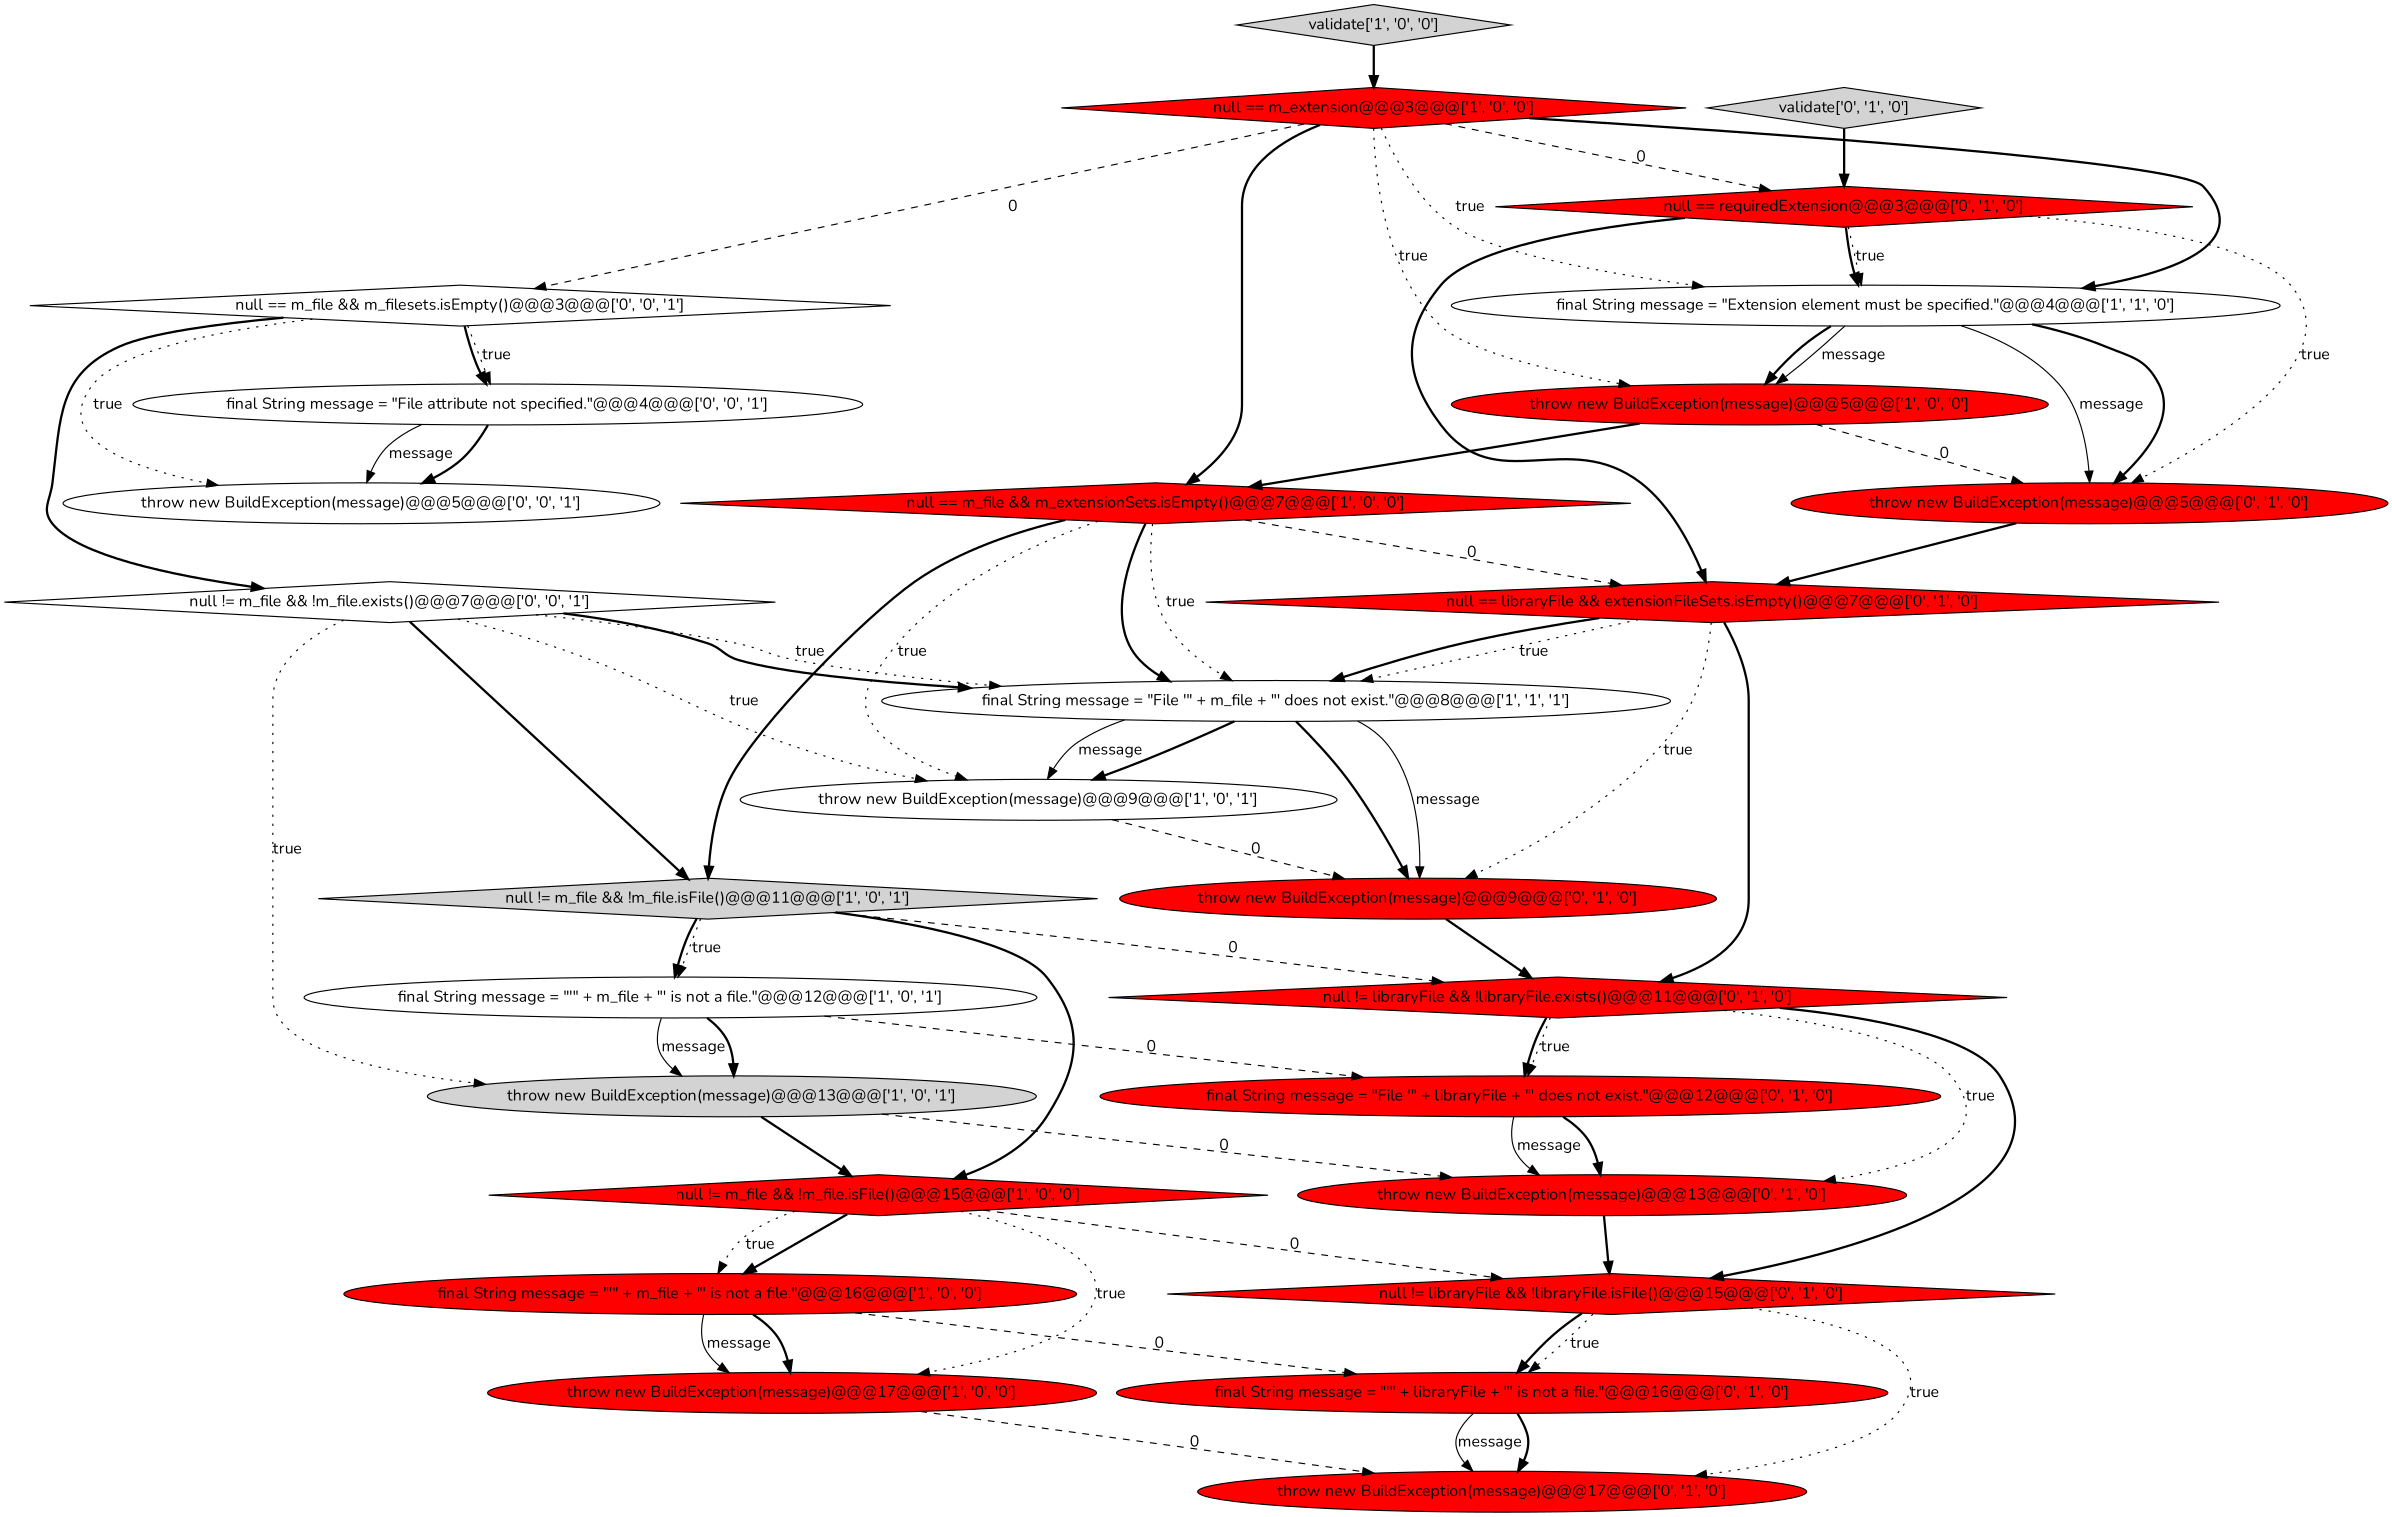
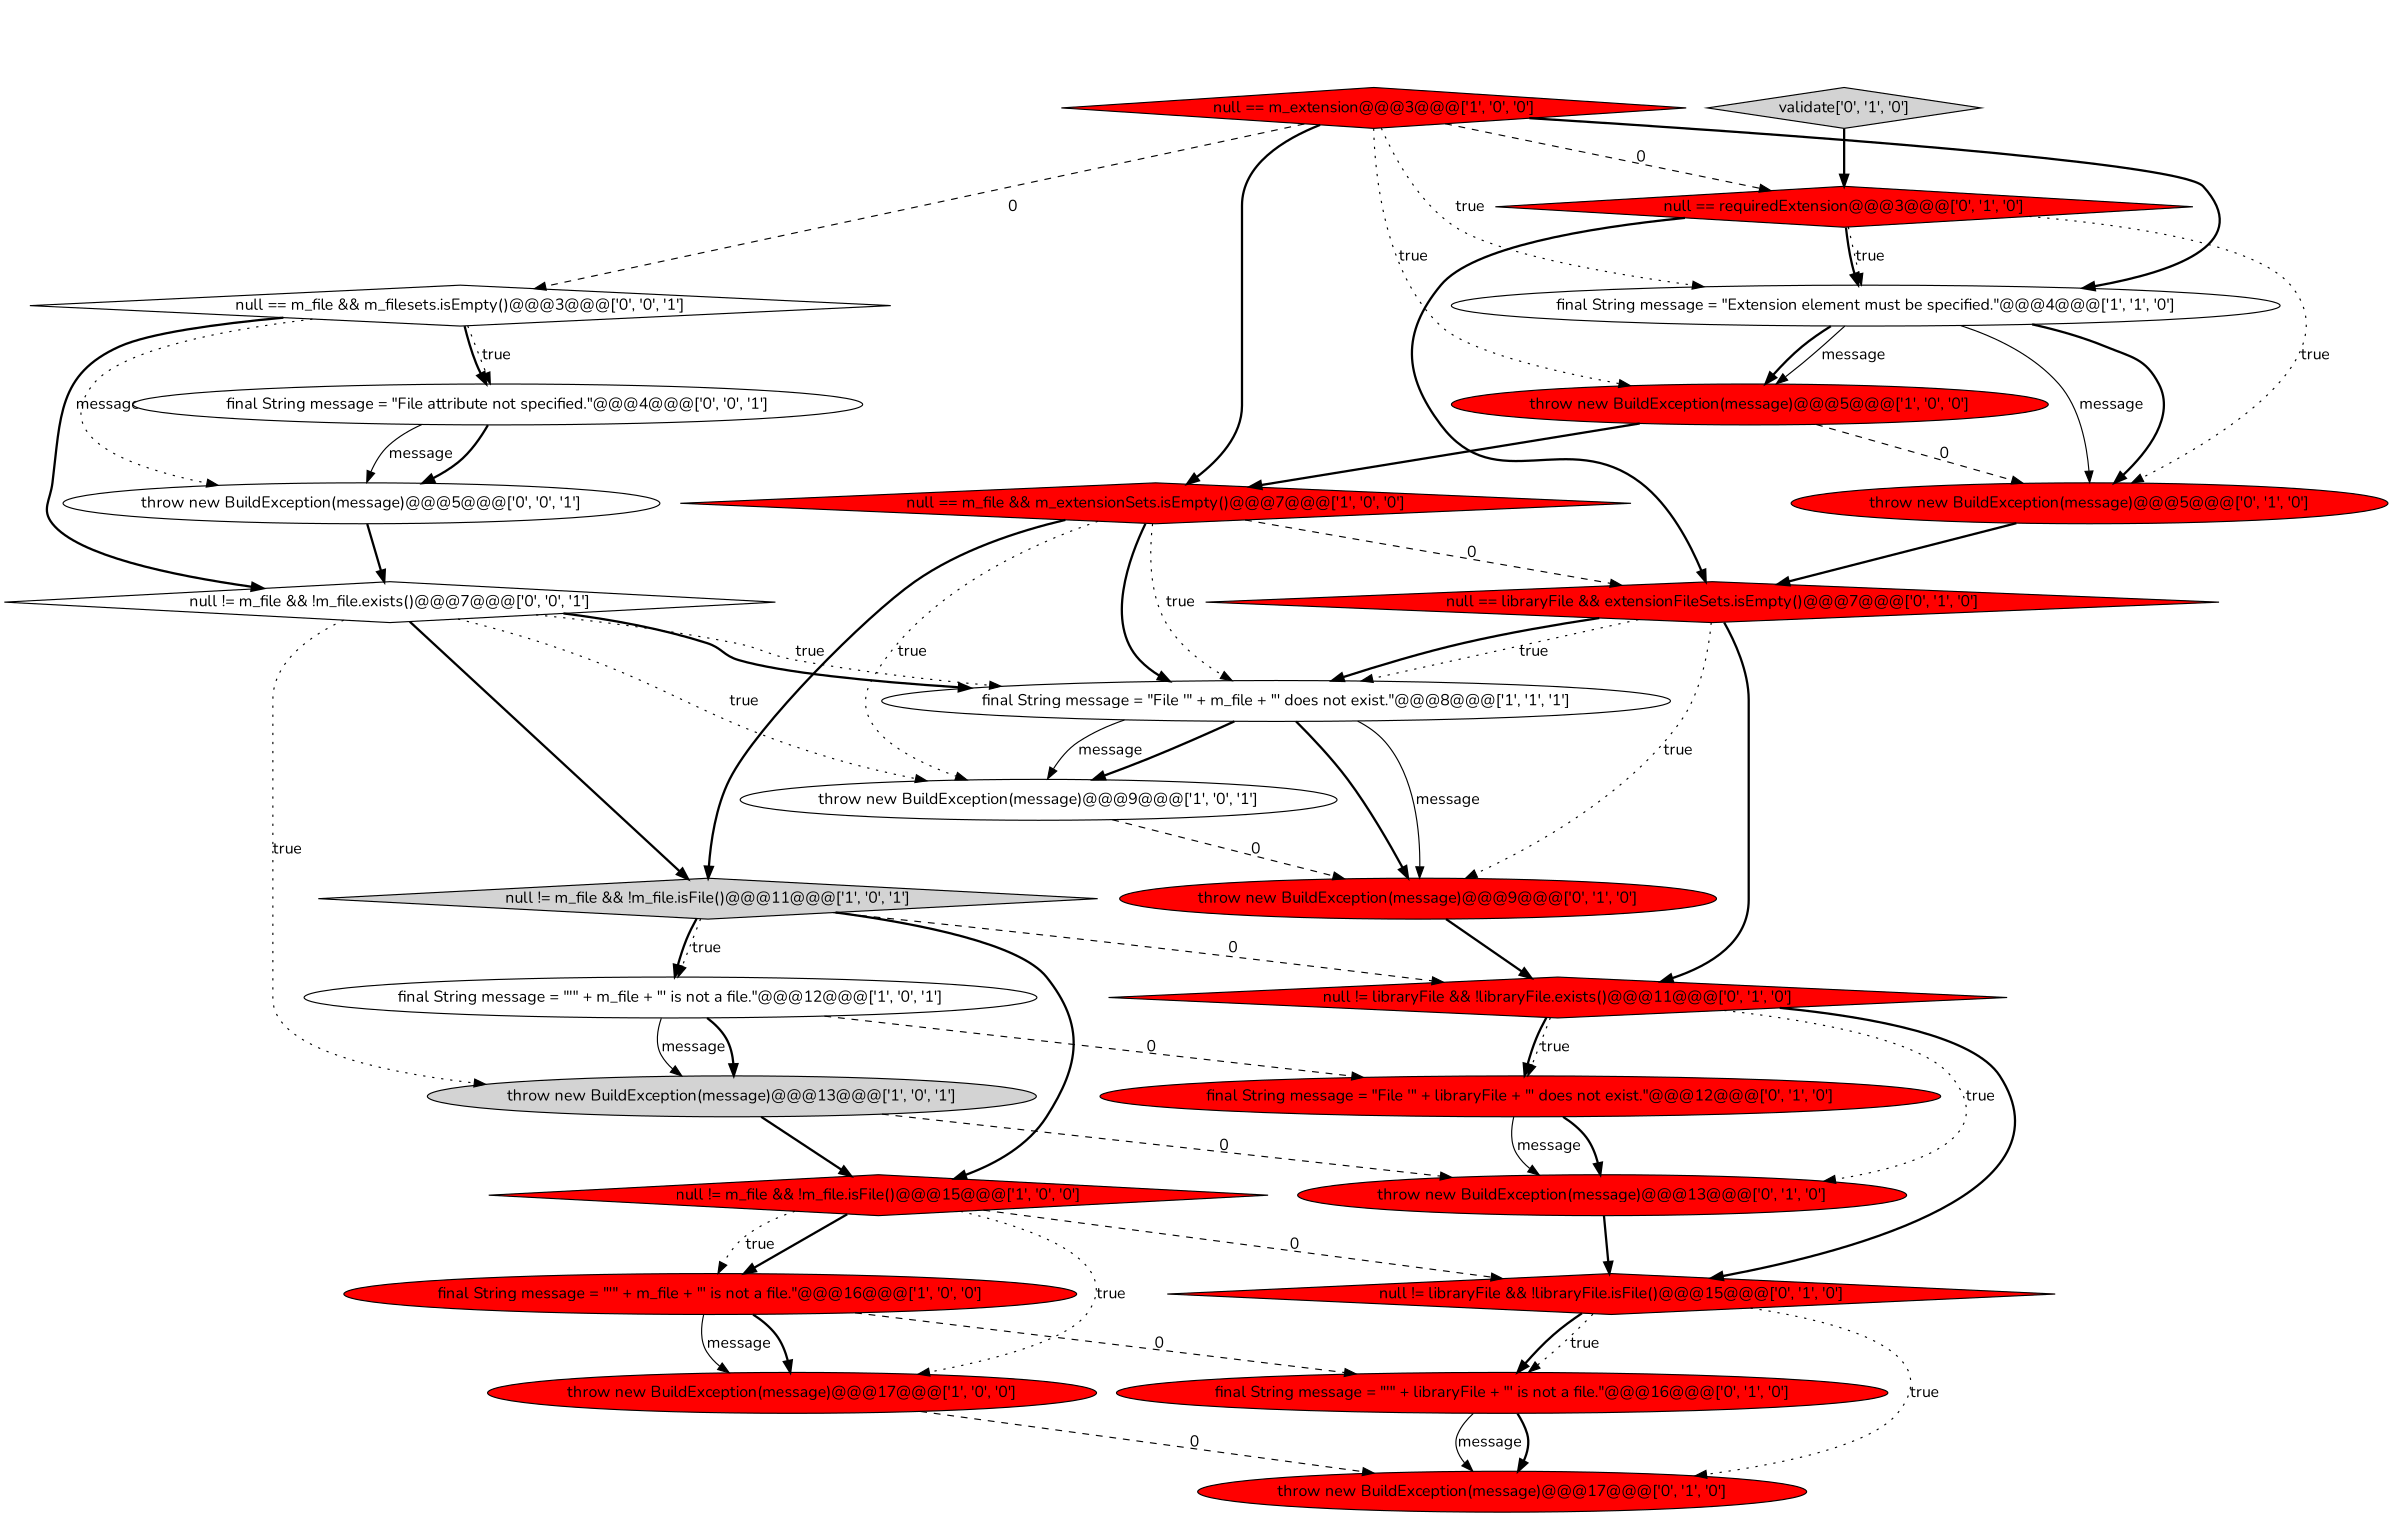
node "validate['1', '0', '0']": removed
edge "null == m_file && m_filesets.isEmpty()@@@3@@@['0', '0', '1']" -> "throw new BuildException(message)@@@5@@@['0', '0', '1']": label "true" -> "message"
edge "throw new BuildException(message)@@@5@@@['0', '0', '1']" -> "null != m_file && !m_file.exists()@@@7@@@['0', '0', '1']": added
